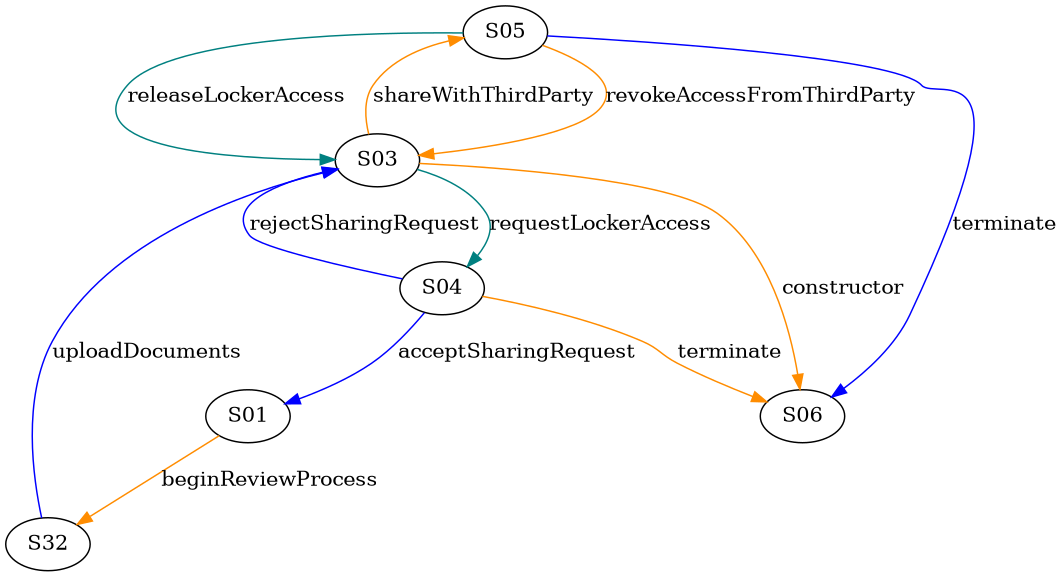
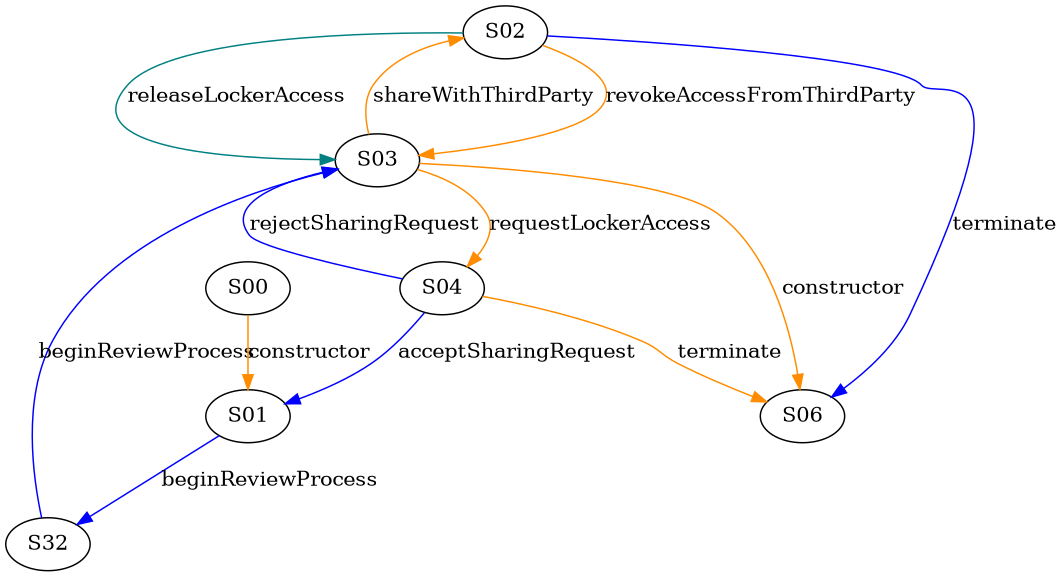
node "S05": label "S05" -> "S02"
edge "S03" -> "S04": color teal -> darkorange
node "S00": added
edge "S32" -> "S03": label "uploadDocuments" -> "beginReviewProcess"
edge "S01" -> "S32": color darkorange -> blue
